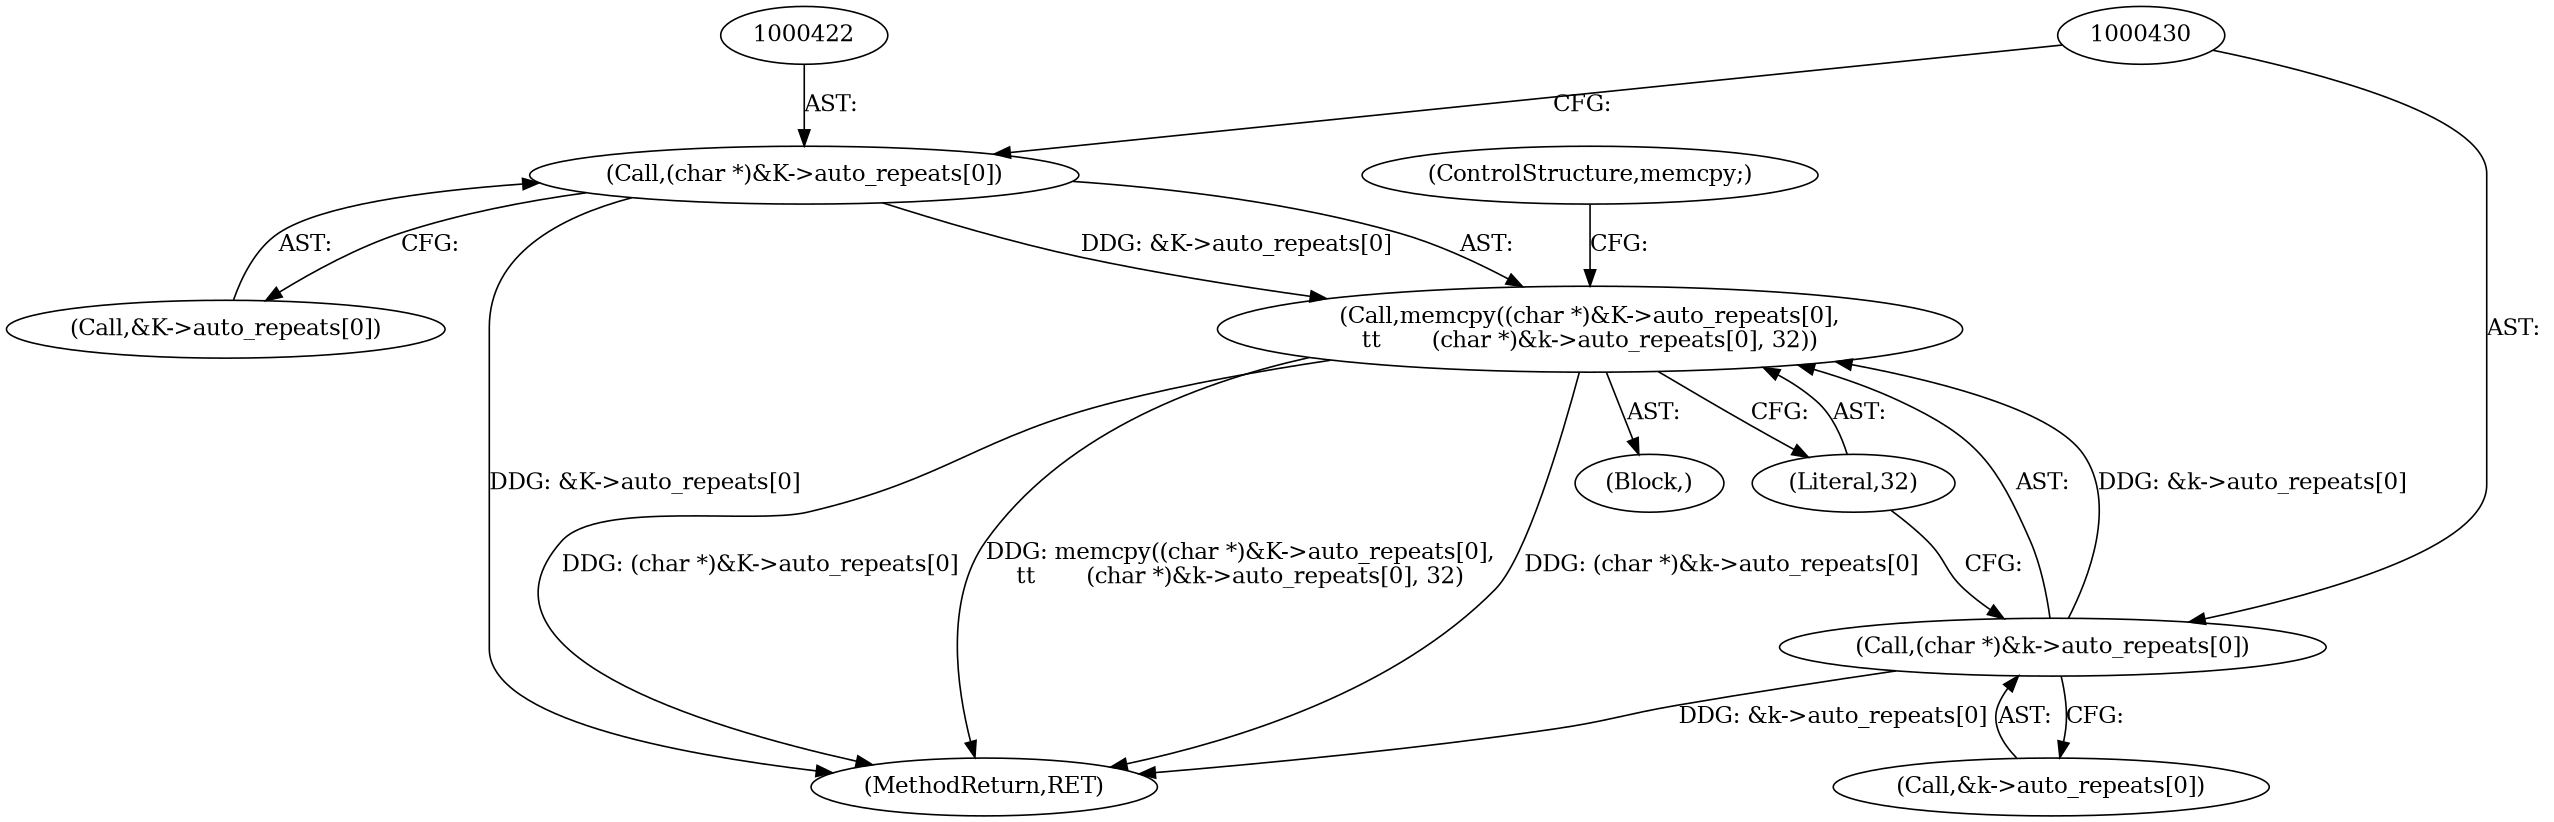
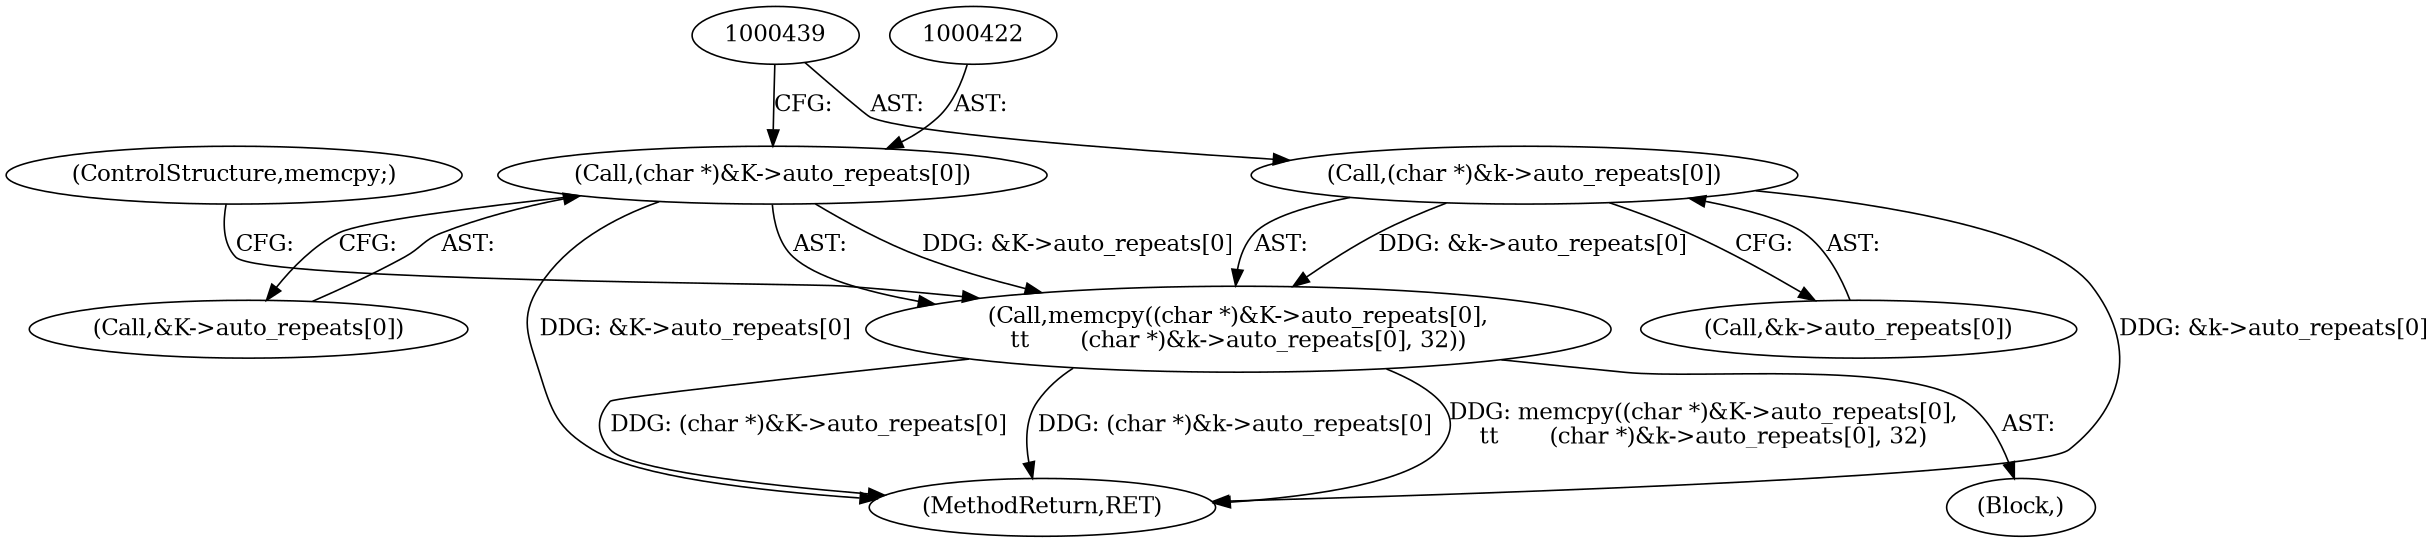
node "1000430": label "1000430" -> "1000439"
node "(Literal,32)": removed
